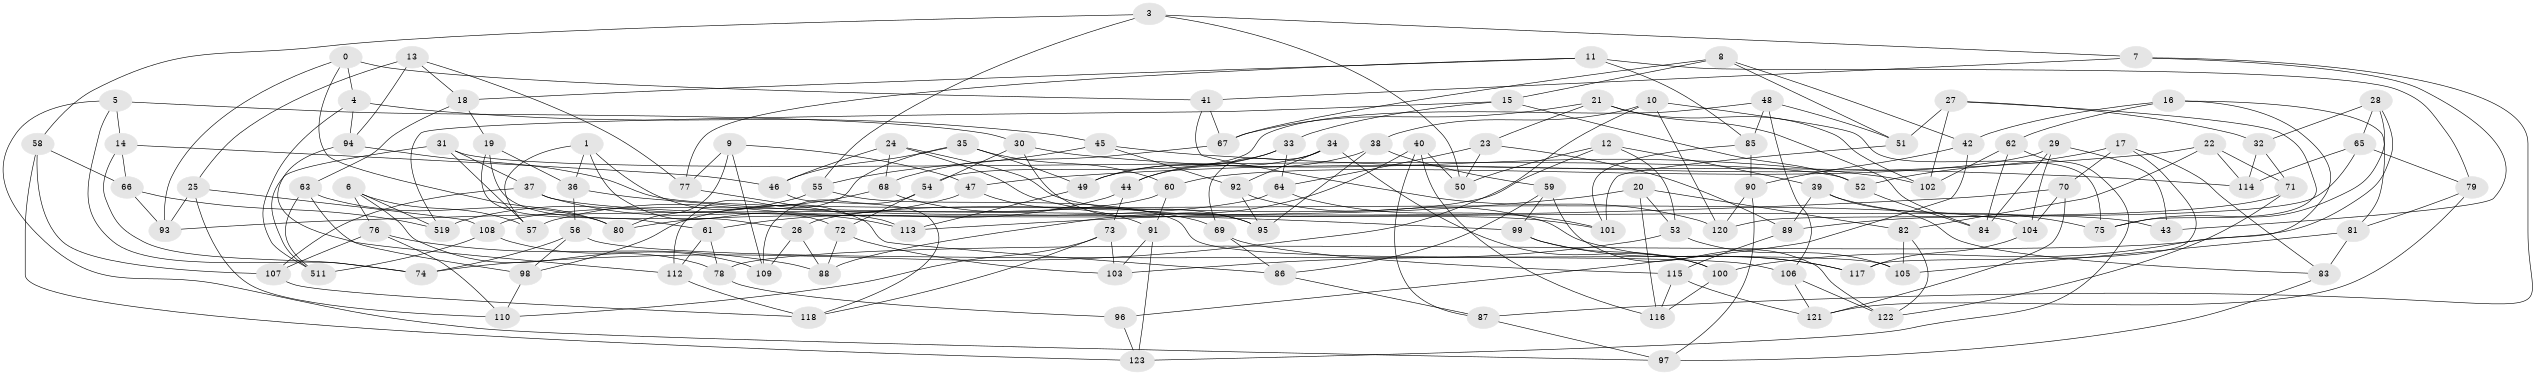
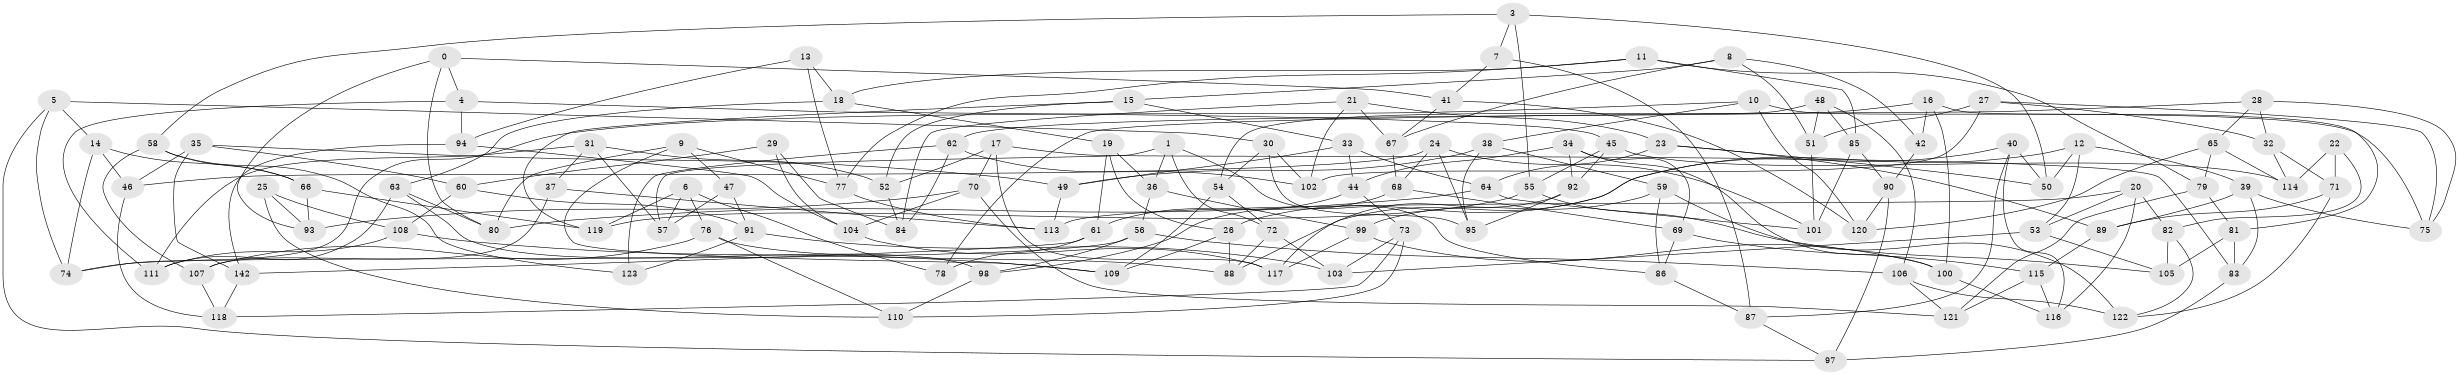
edge "13" -- "25": removed
edge "22" -- "47": removed
node "519": label "519" -> "119"
node "43": removed
node "511": label "511" -> "111"
node "112": label "112" -> "142"
node "96": removed
